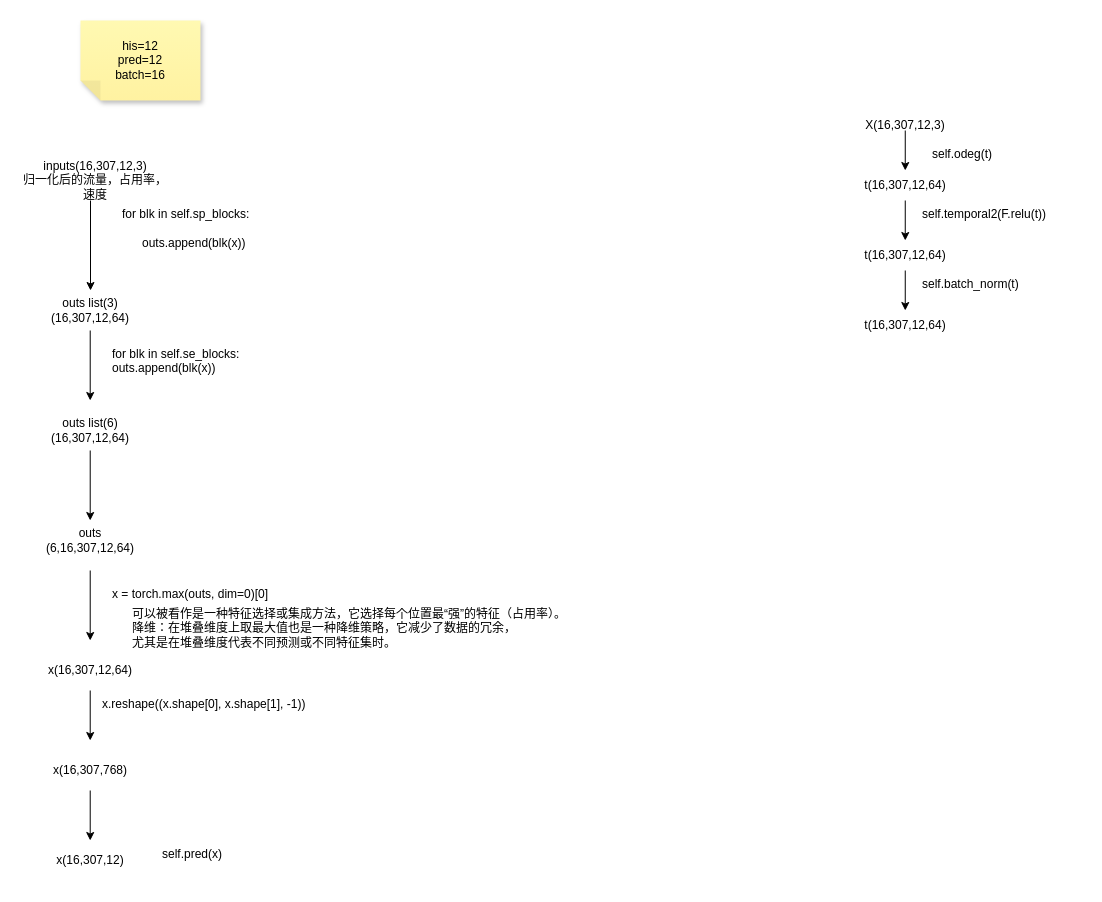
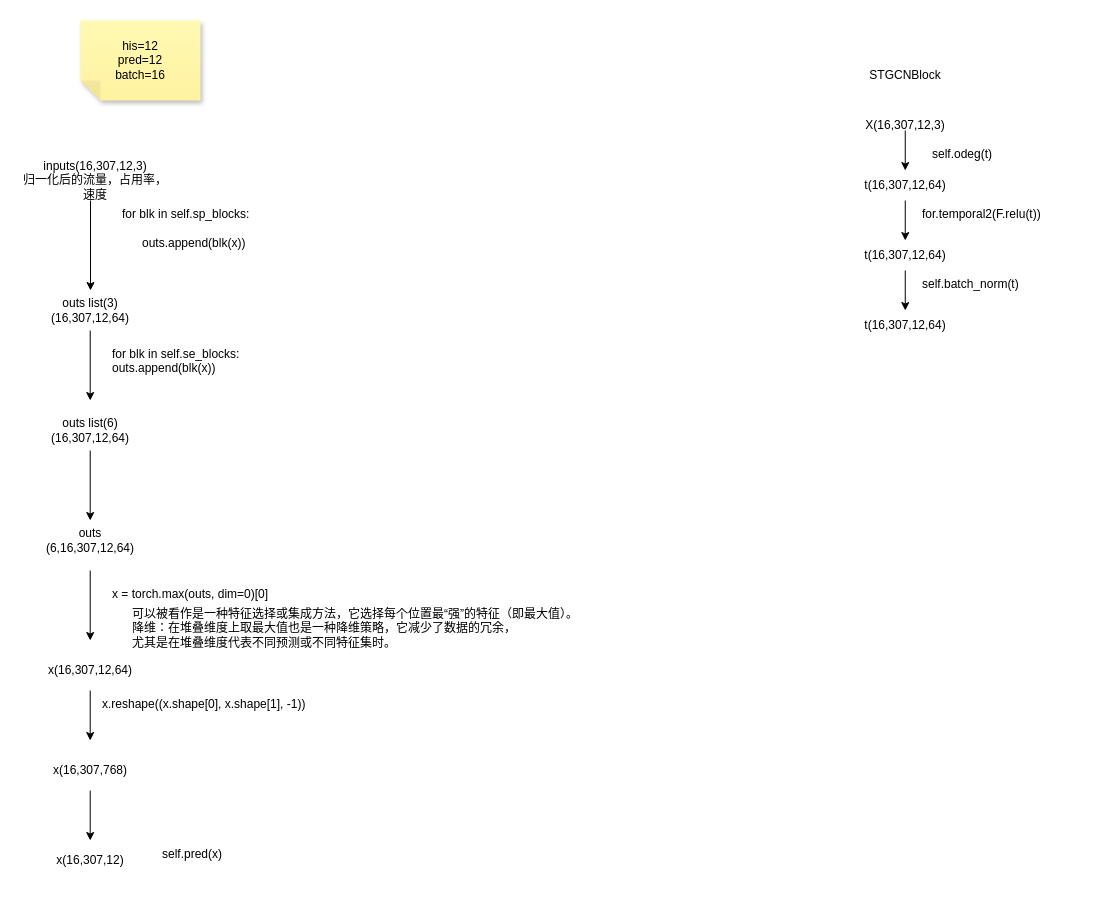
node "STGCNBlock": added
node "self.temporal2(F.relu(t))": label "self.temporal2(F.relu(t))" -> "for.temporal2(F.relu(t))"
node "可以被看作是一种特征选择或集成方法，它选择每个位置最“强”的特征（占用率）。 降维：在堆叠维度上取最大值也是一种降维策略，它减少了数据的冗余， 尤其是在堆叠维度代表不同预测或不同特征集时。": label "可以被看作是一种特征选择或集成方法，它选择每个位置最“强”的特征（占用率）。 降维：在堆叠维度上取最大值也是一种降维策略，它减少了数据的冗余， 尤其是在堆叠维度代表不同预测或不同特征集时。" -> "可以被看作是一种特征选择或集成方法，它选择每个位置最“强”的特征（即最大值）。 降维：在堆叠维度上取最大值也是一种降维策略，它减少了数据的冗余， 尤其是在堆叠维度代表不同预测或不同特征集时。"
